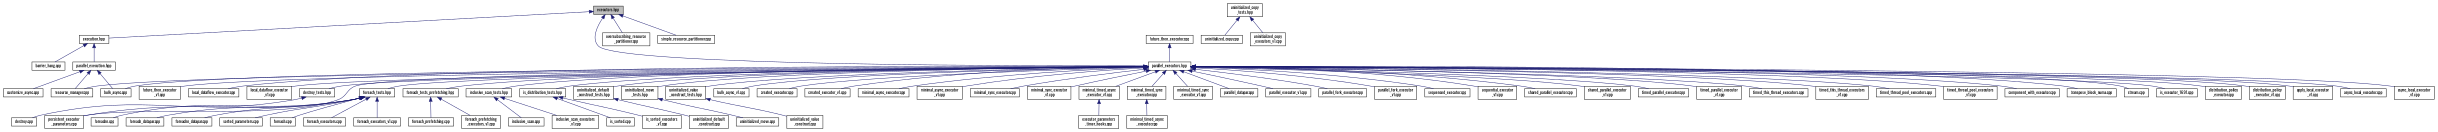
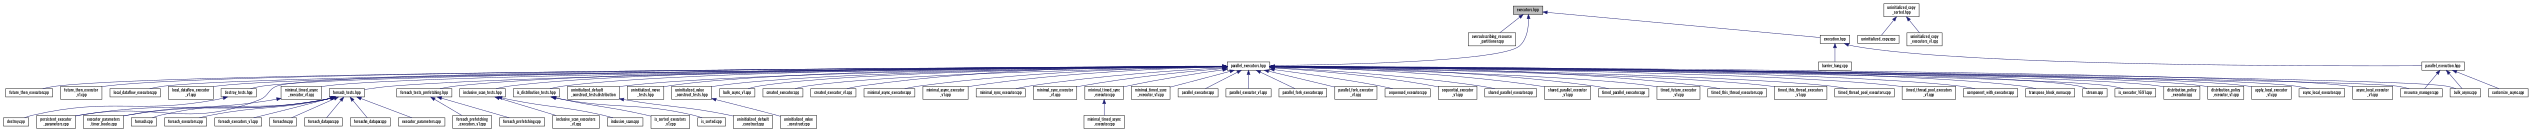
node "uninitialized_copy _tests.hpp": label "uninitialized_copy _tests.hpp" -> "uninitialized_copy _sorted.hpp"
node "simple_resource_partitioner.cpp": removed
edge "parallel_executors.hpp" -> "future_then_executor.cpp": reversed
node "uninitialized_default _construct_tests.hpp": label "uninitialized_default _construct_tests.hpp" -> "uninitialized_default _construct_tests.distribution"
node "parallel_datapar.cpp": label "parallel_datapar.cpp" -> "parallel_executor.cpp"
node "timed_parallel_executor _v1.cpp": label "timed_parallel_executor _v1.cpp" -> "timed_future_executor _v1.cpp"
edge "executor_parameters _timer_hooks.cpp" -> "foreach_tests.hpp": added
node "sorted_parameters.cpp": label "sorted_parameters.cpp" -> "executor_parameters.cpp"
node "uninitialized_move.cpp": removed
